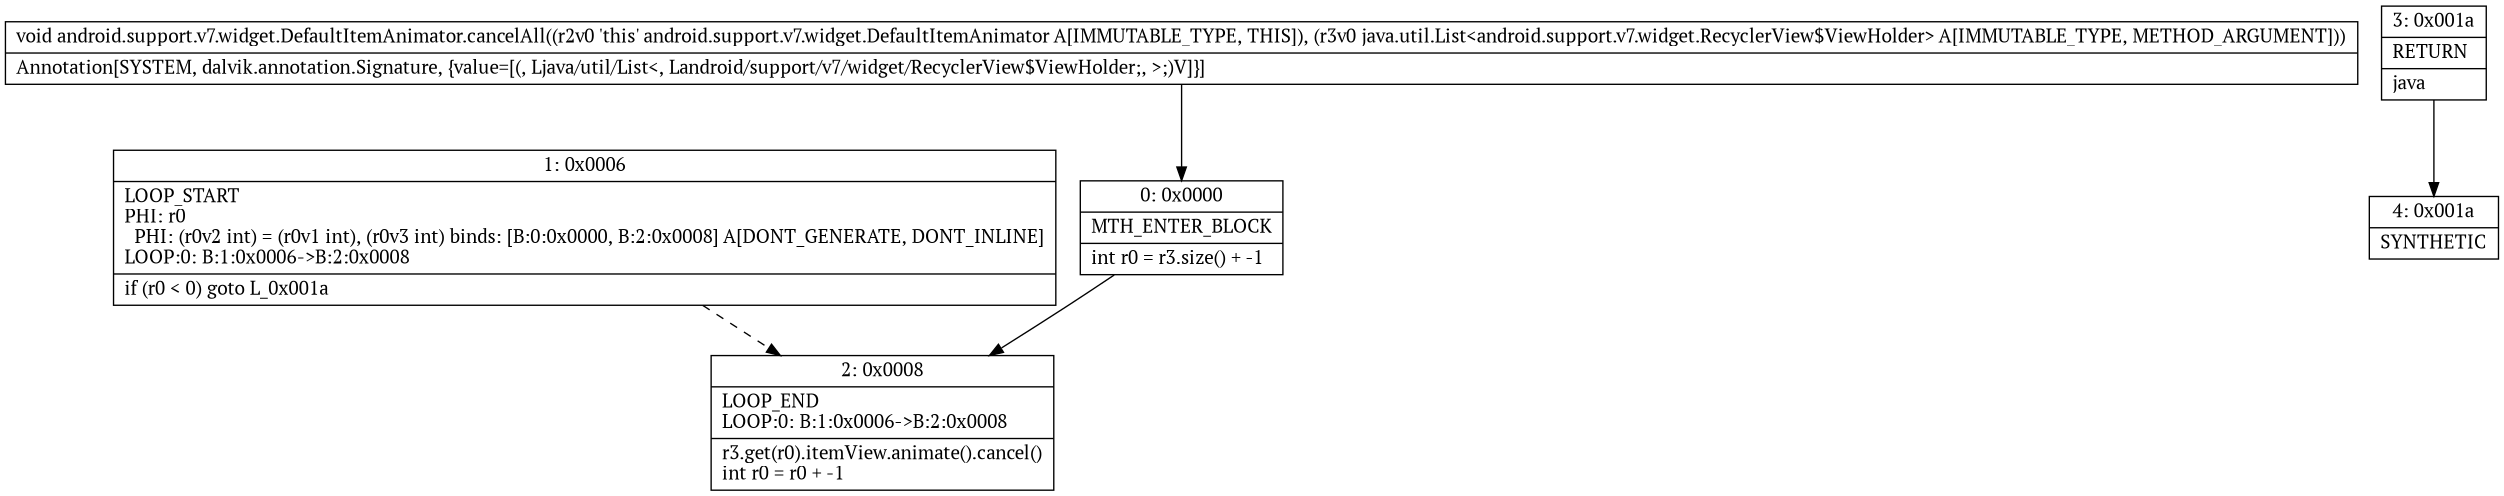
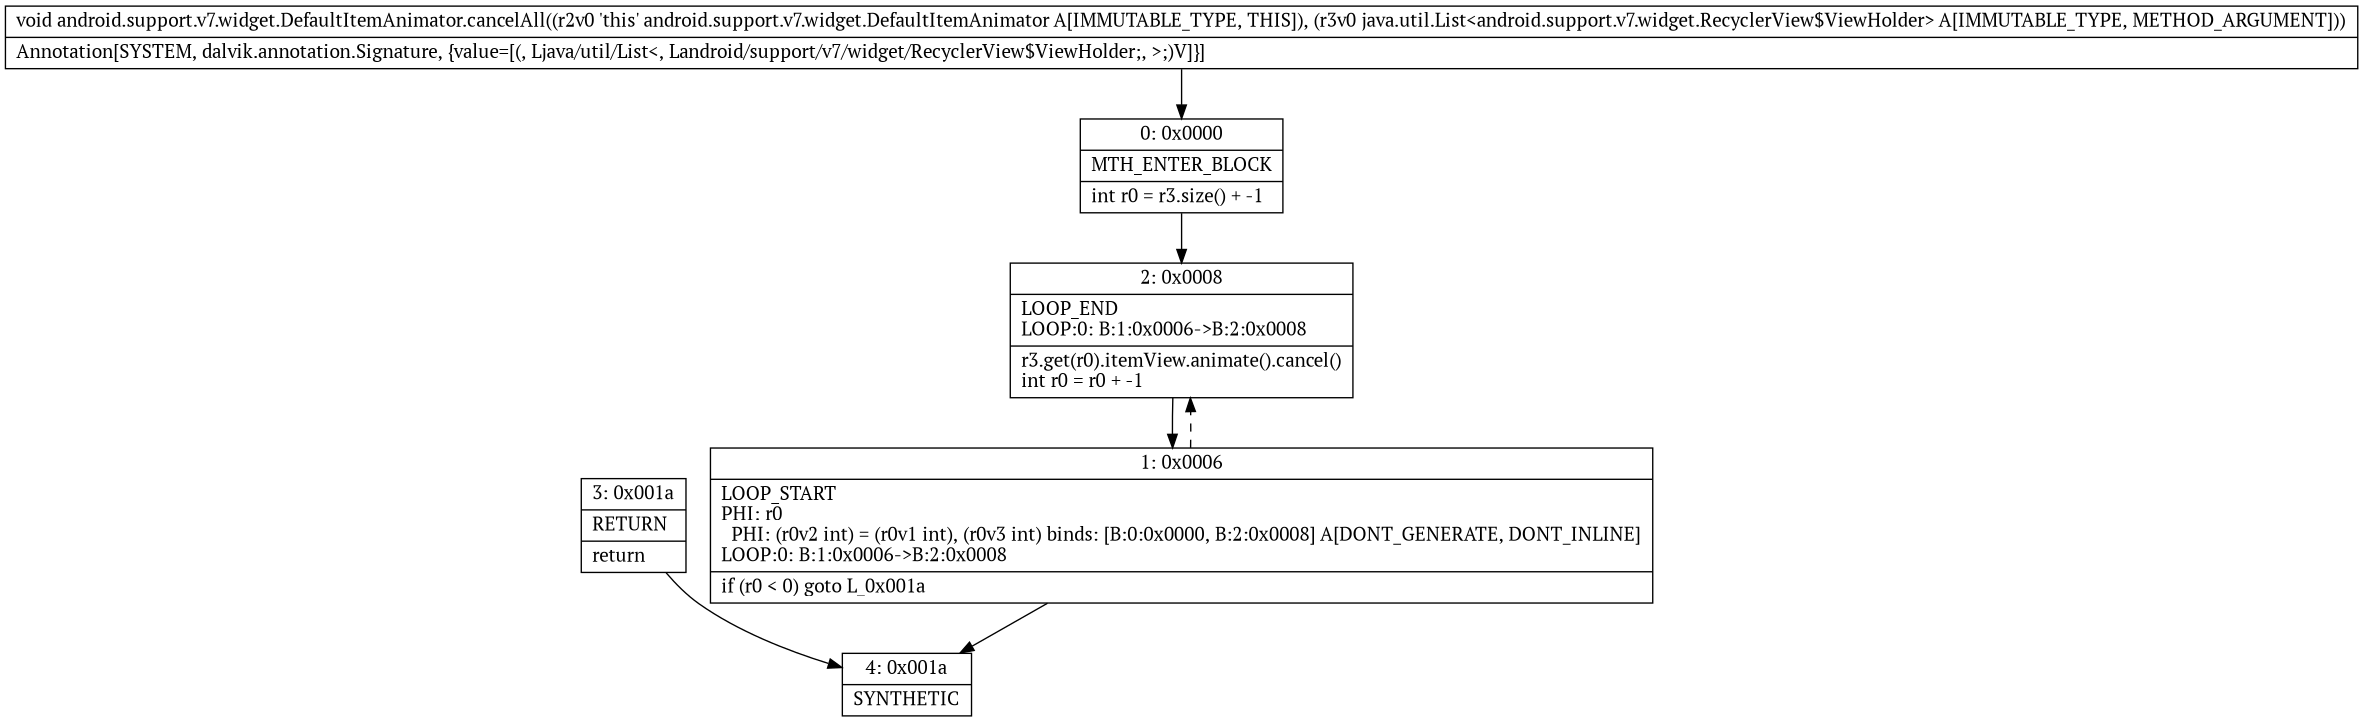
node "3: 0x001a": text "java" -> "return"
edge "2: 0x0008" -> "1: 0x0006": added
edge "1: 0x0006" -> "4: 0x001a": added
